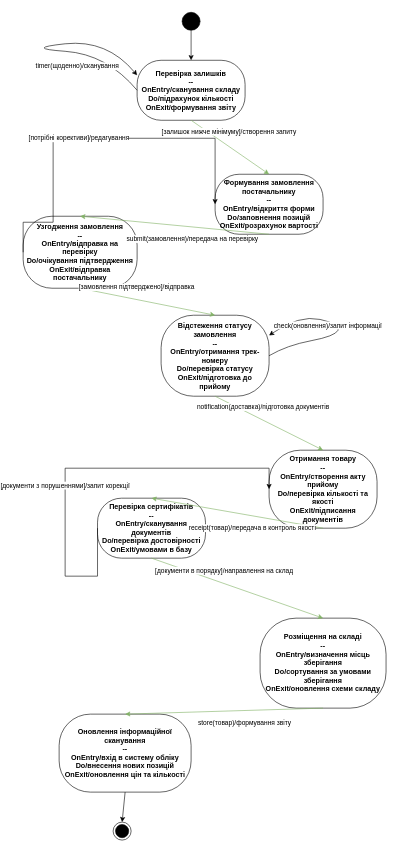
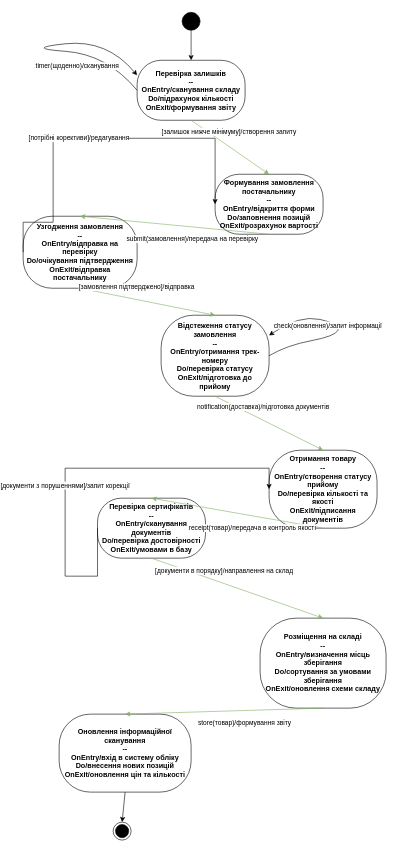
node "Отримання товару -- OnEntry/створення акту прийому Do/перевірка кількості та якості OnExit/підписання документів": label "Отримання товару -- OnEntry/створення акту прийому Do/перевірка кількості та якості OnExit/підписання документів" -> "Отримання товару -- OnEntry/створення статусу прийому Do/перевірка кількості та якості OnExit/підписання документів"
